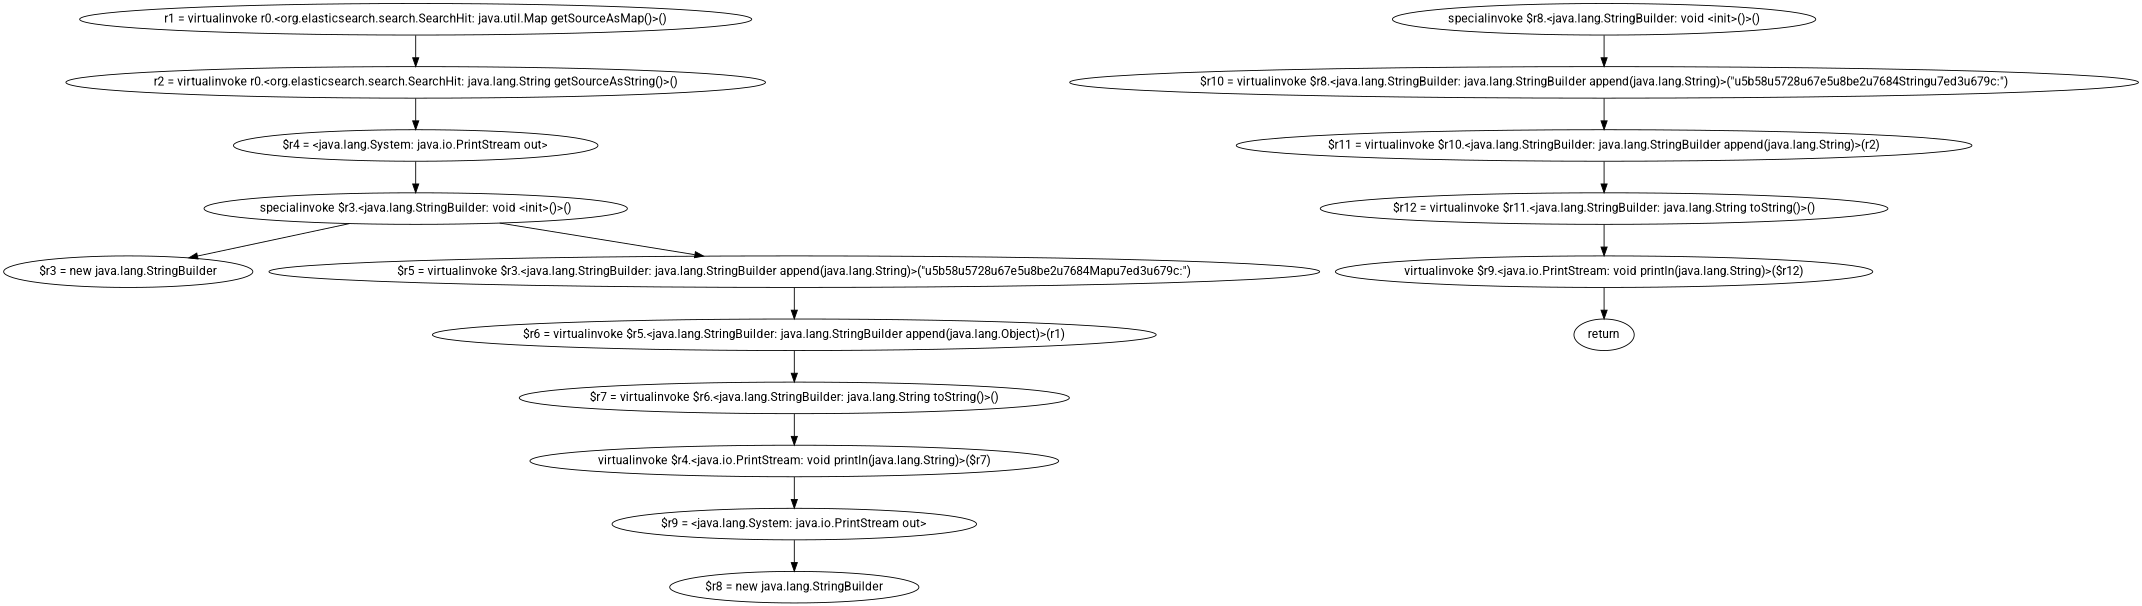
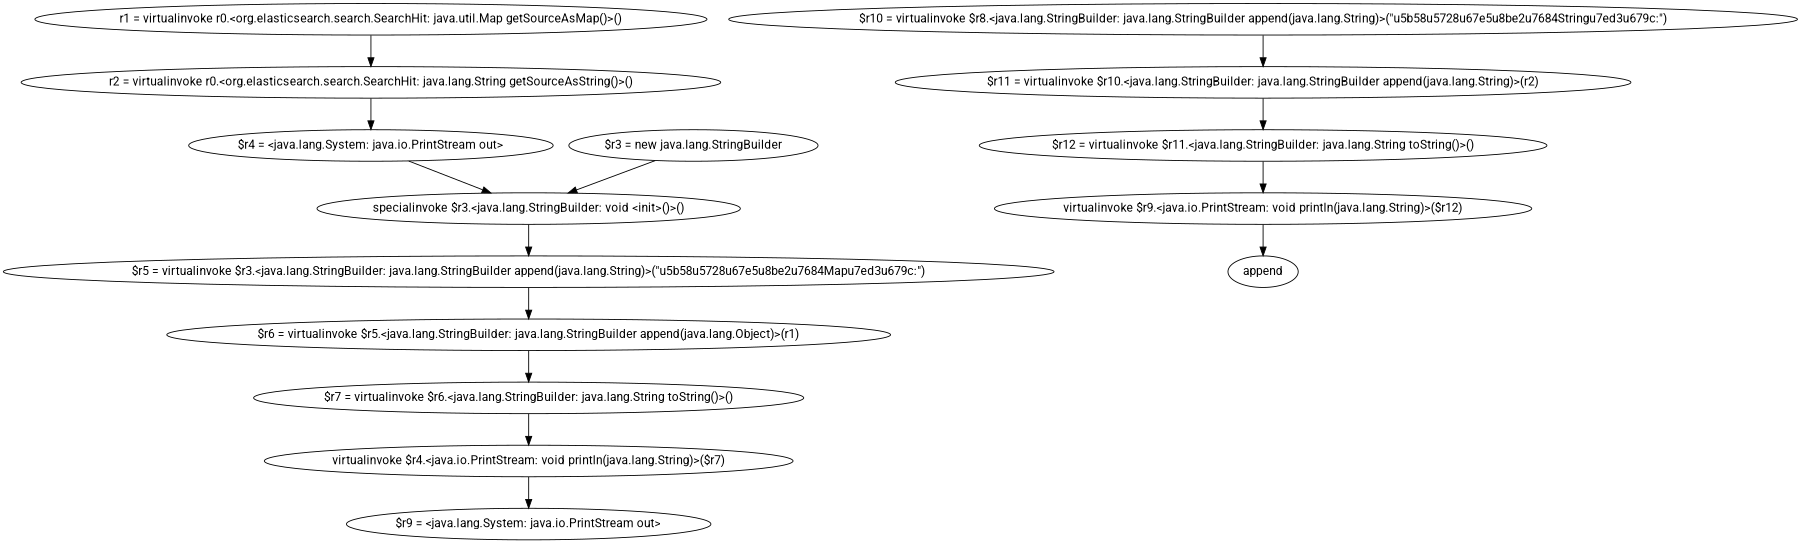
node "specialinvoke $r8.<java.lang.StringBuilder: void <init>()>()": removed
edge "specialinvoke $r3.<java.lang.StringBuilder: void <init>()>()" -> "$r3 = new java.lang.StringBuilder": reversed
node "return": label "return" -> "append"
node "$r8 = new java.lang.StringBuilder": removed
